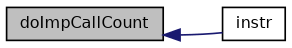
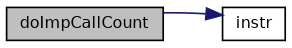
edge "instr" -> "doImpCallCount": reversed
